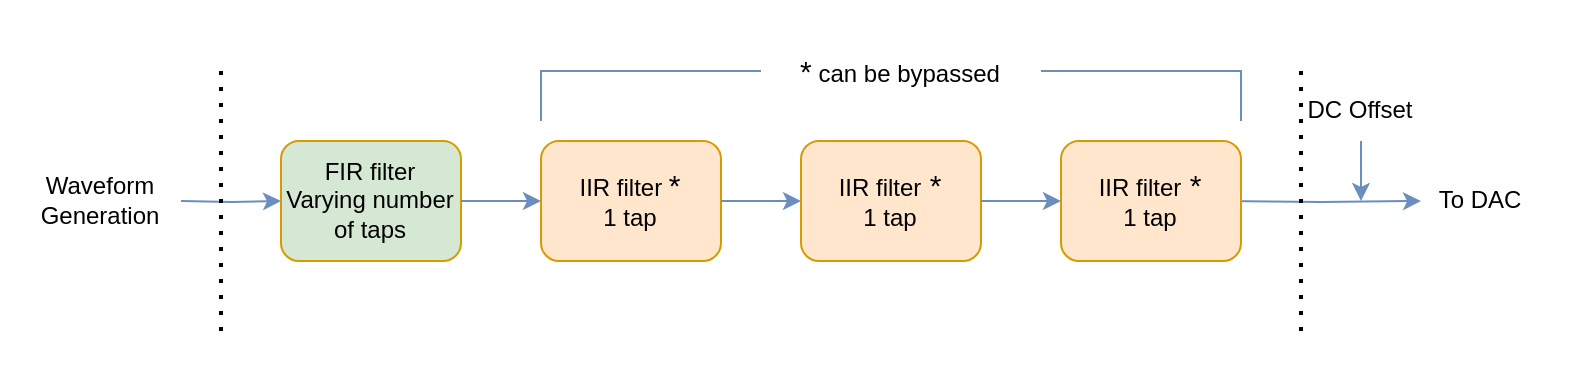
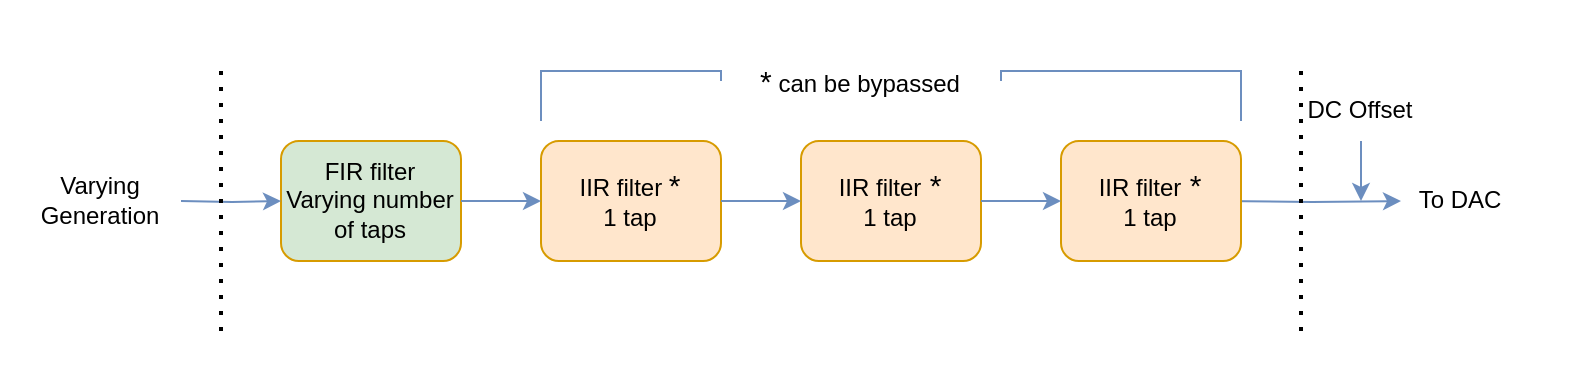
node "* can be bypassed": moved (901, 71) -> (861, 81)
node "Waveform Generation": label "Waveform Generation" -> "Varying Generation"
node "To DAC": moved (1481, 201) -> (1461, 201)
